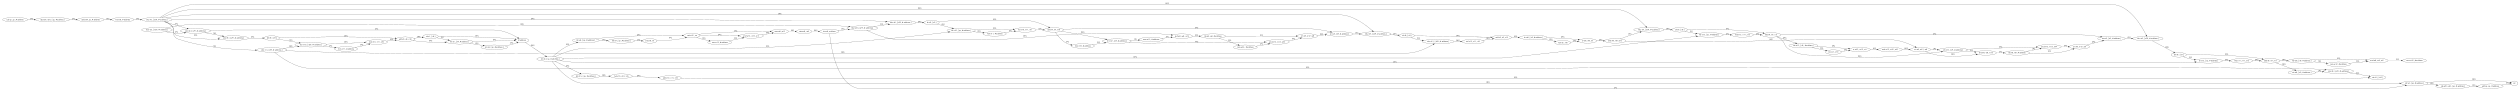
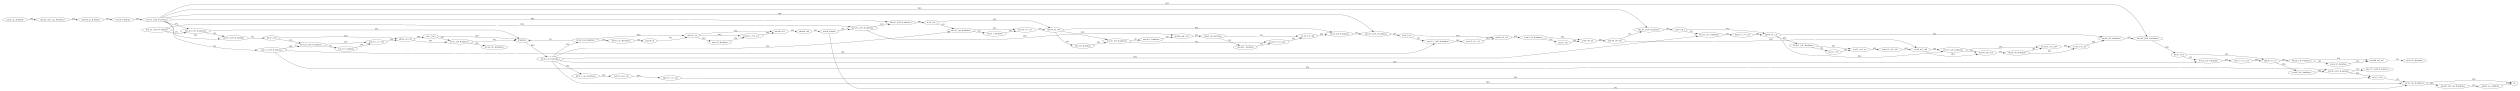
edge "str x8 , [ sp , # address ]" -> "bl address": now "ldr x8 , [ sp , # address ]" -> "bl address"
node "ldur x11 , [ x29 , #- address ]": added
edge "str x9 , [ x10 ]" -> "ldr x0 , [ sp , # address ]": added, label "CFG"
